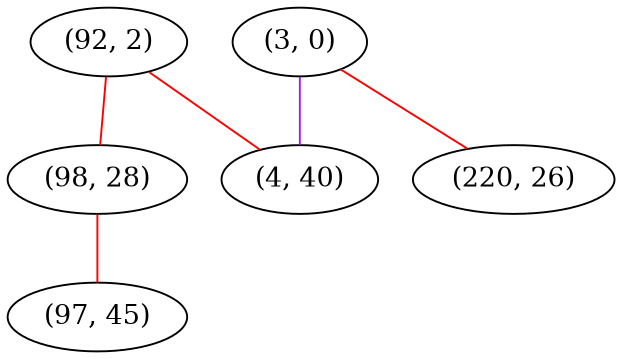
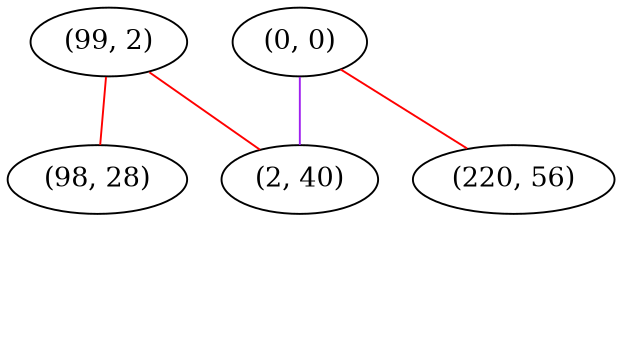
node "(92, 2)": label "(92, 2)" -> "(99, 2)"
node "(3, 0)": label "(3, 0)" -> "(0, 0)"
node "(4, 40)": label "(4, 40)" -> "(2, 40)"
node "(220, 26)": label "(220, 26)" -> "(220, 56)"
node "(97, 45)": removed
